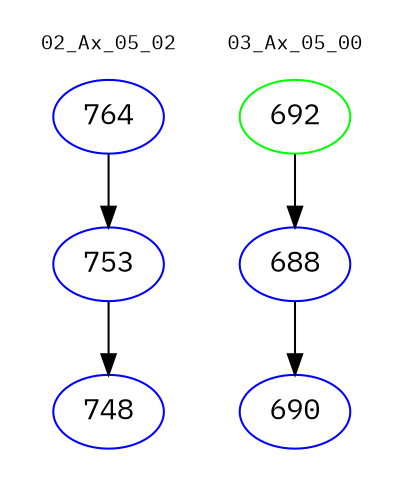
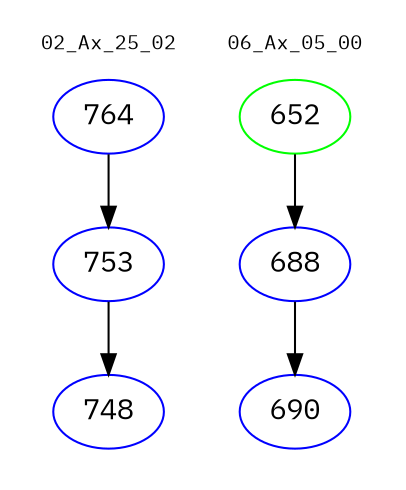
cluster "02_Ax_05_02": label "02_Ax_05_02" -> "02_Ax_25_02"
cluster "03_Ax_05_00": label "03_Ax_05_00" -> "06_Ax_05_00"
node "692": label "692" -> "652"
